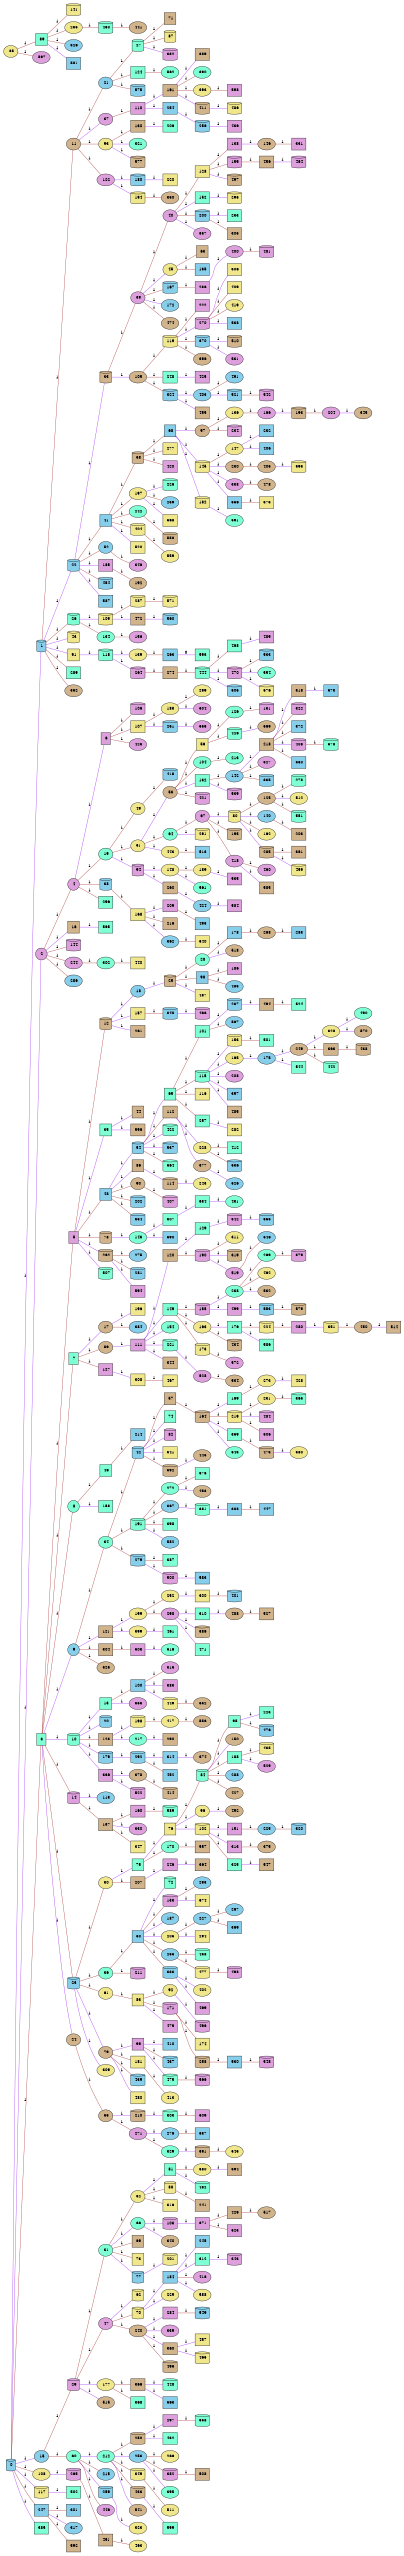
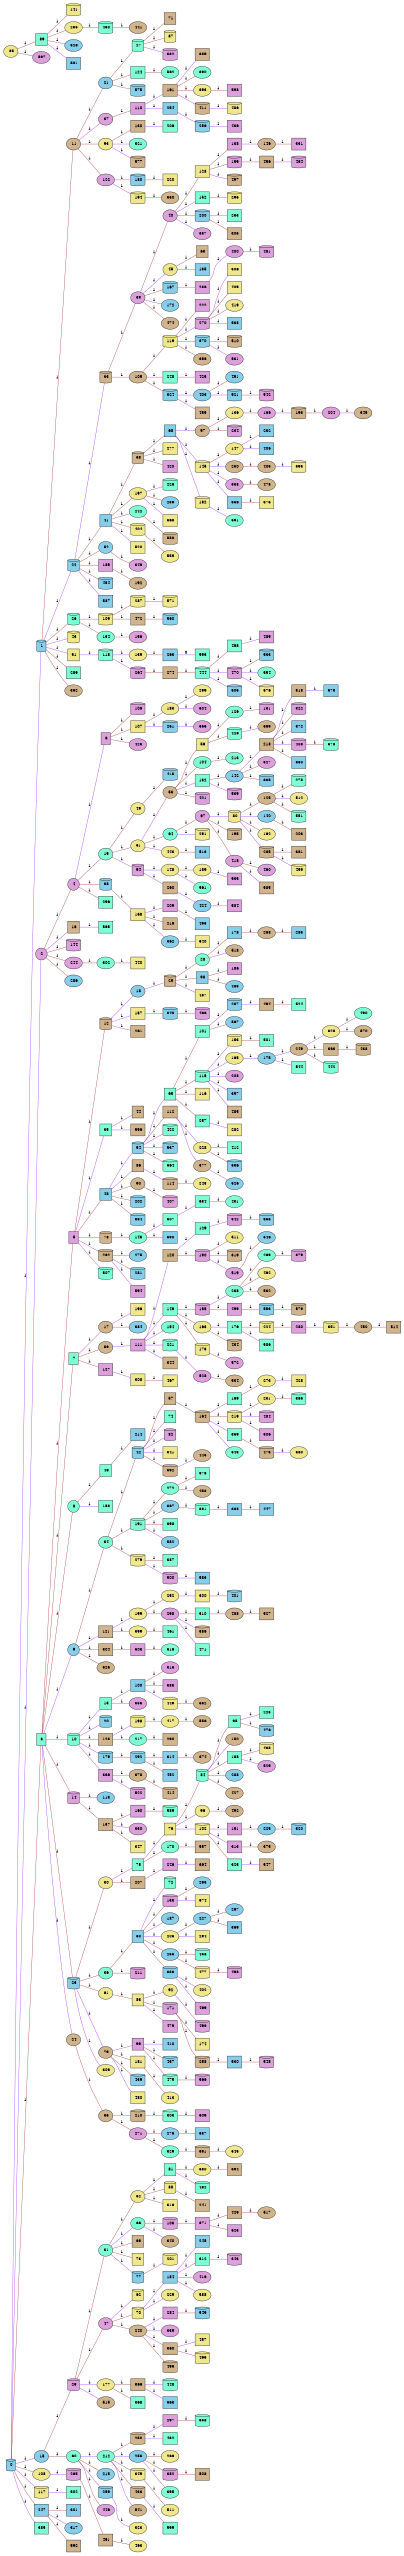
edge "105" -- "248": color brown -> purple
node "279": fillcolor skyblue -> khaki
